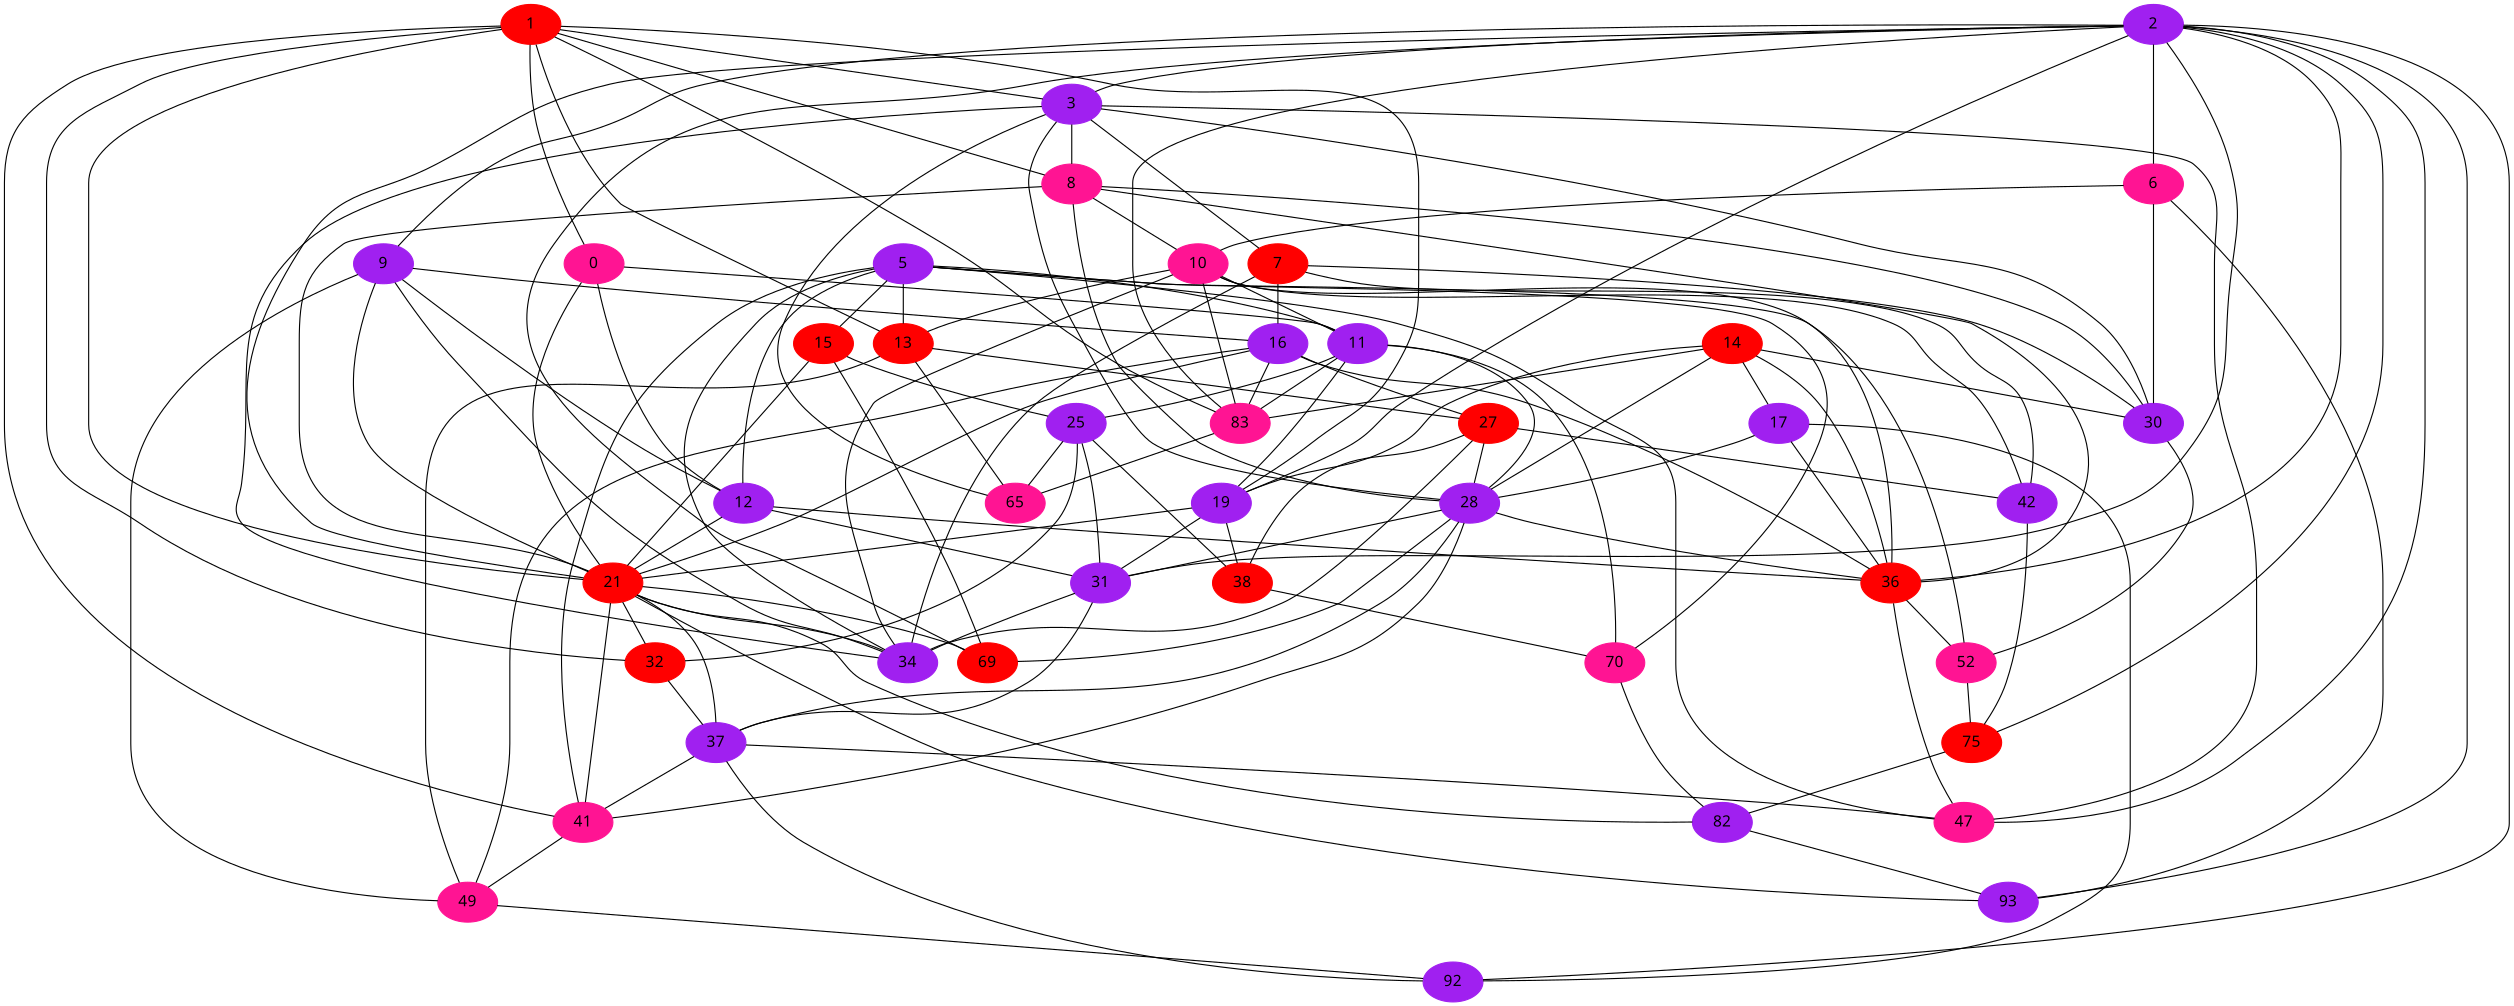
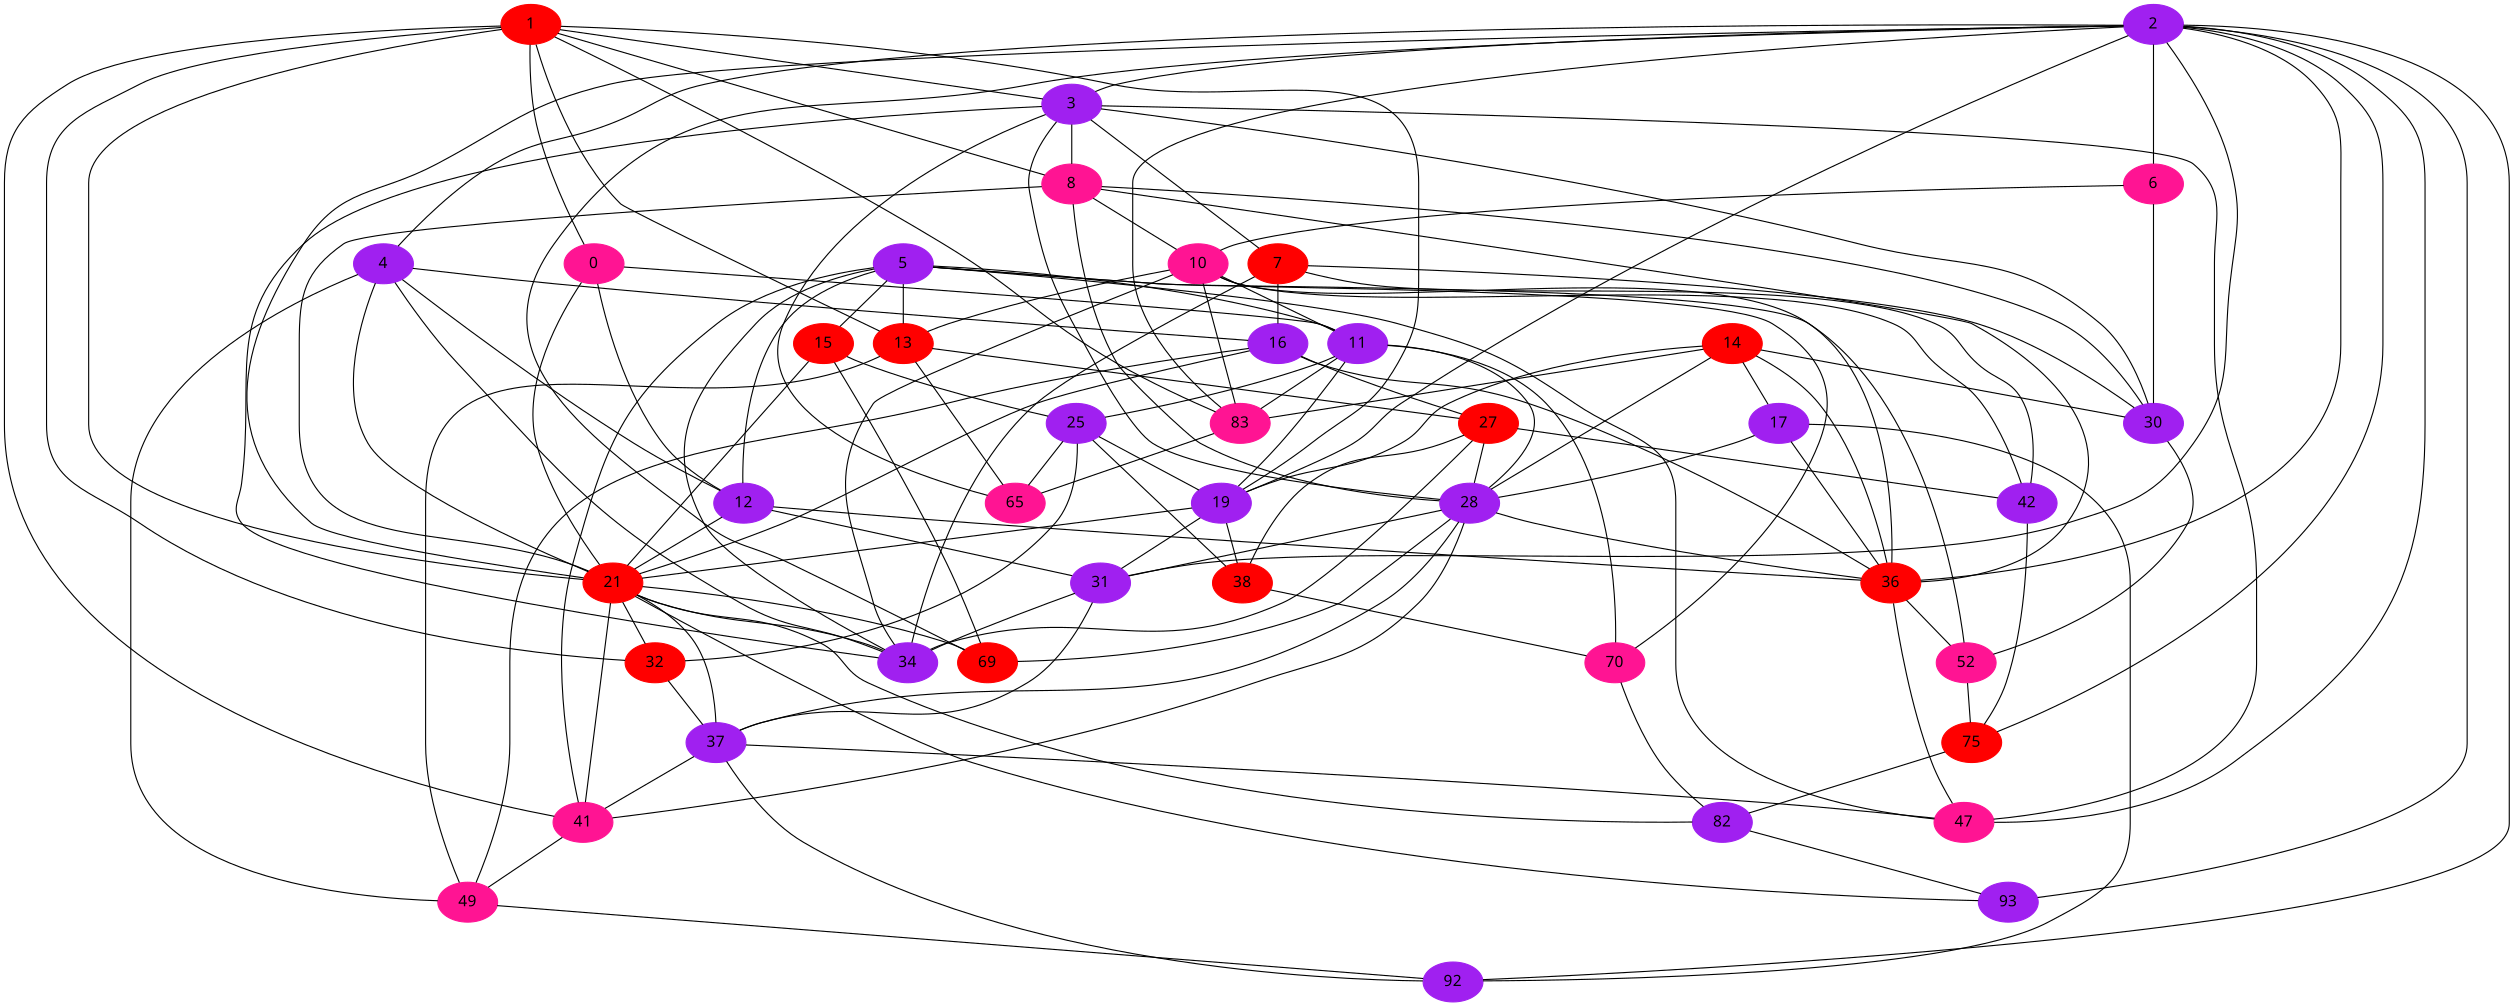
node "9": label "9" -> "4"
edge "16" -- "83": removed
edge "25" -- "31": now "25" -- "19"
edge "6" -- "93": removed
